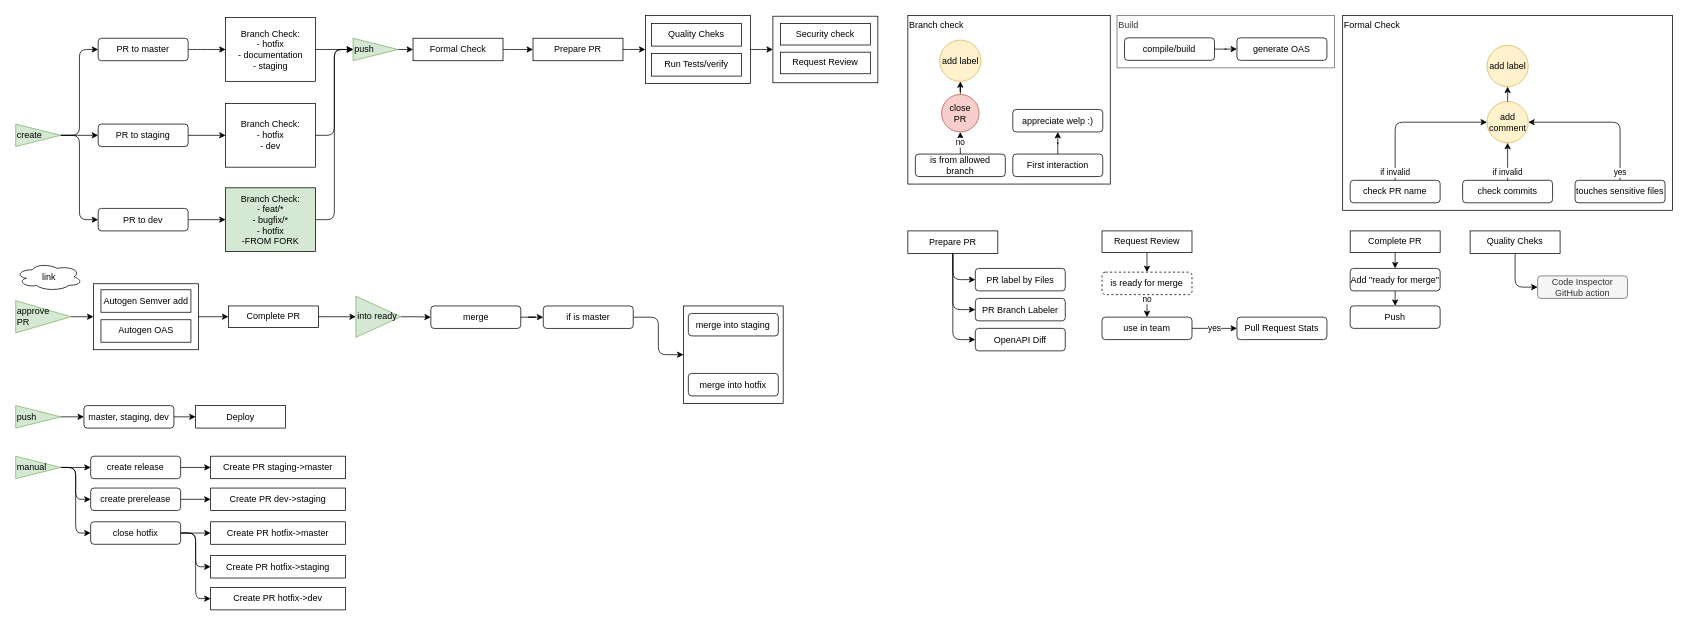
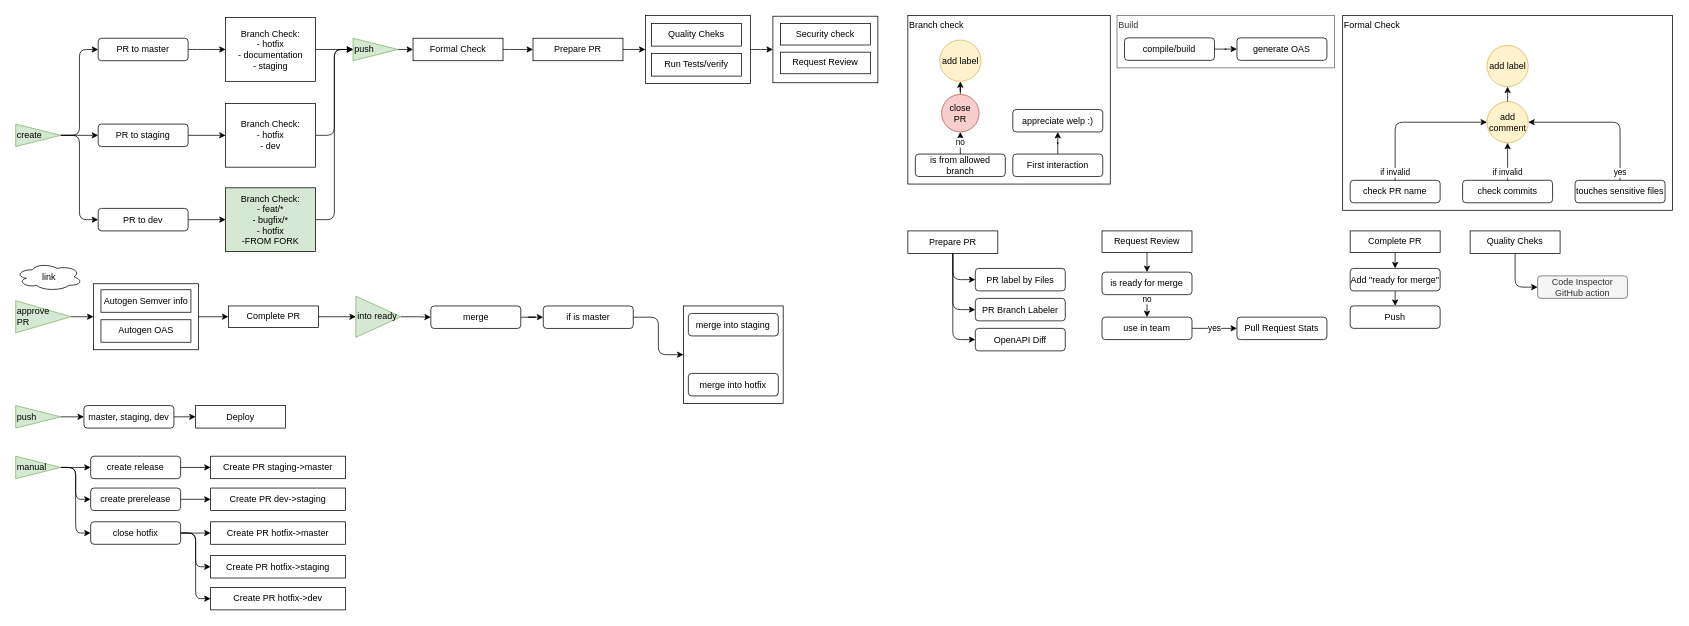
node "is ready for merge": style dashed -> solid
node "Autogen Semver add": label "Autogen Semver add" -> "Autogen Semver info"
